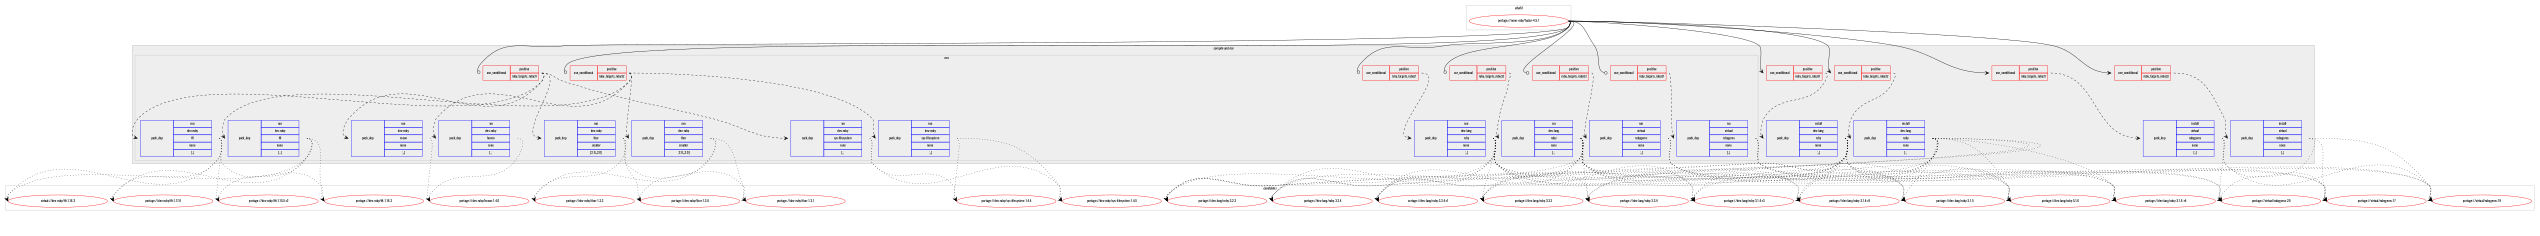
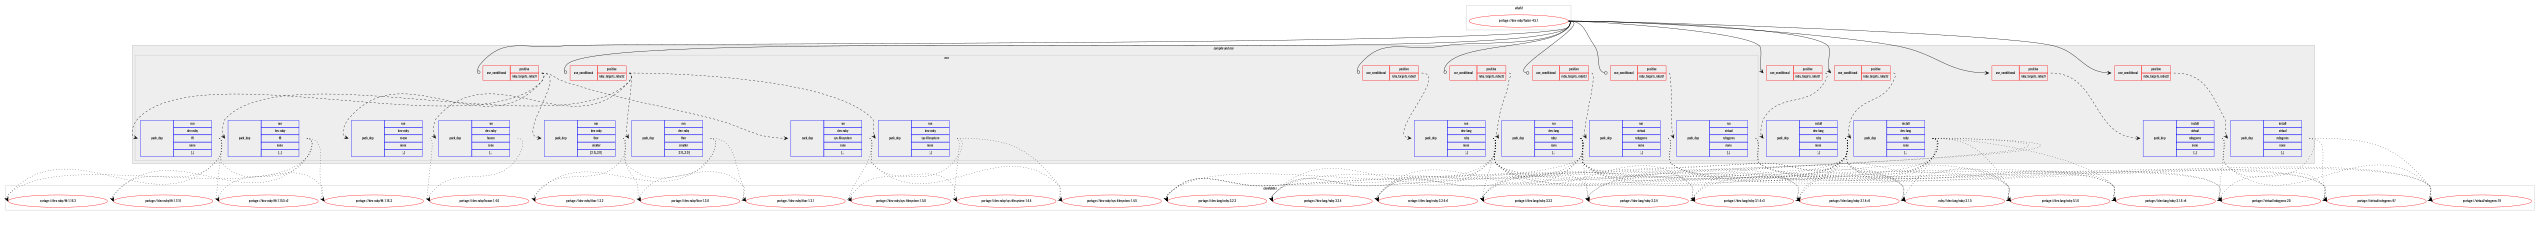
node "portage://none-ruby/facter-4.5.1": label "portage://none-ruby/facter-4.5.1" -> "portage://dev-ruby/facter-4.5.1"
node "virtual://dev-ruby/ffi-1.16.3": label "virtual://dev-ruby/ffi-1.16.3" -> "portage://dev-ruby/ffi-1.16.3"
node "portage://dev-ruby/sys-filesystem-1.5.0": added
node "portage://dev-lang/ruby-3.1.5": label "portage://dev-lang/ruby-3.1.5" -> "ruby://dev-lang/ruby-3.1.5"
node "portage://virtual/rubygems-17": label "portage://virtual/rubygems-17" -> "portage://virtual/rubygems-97"
